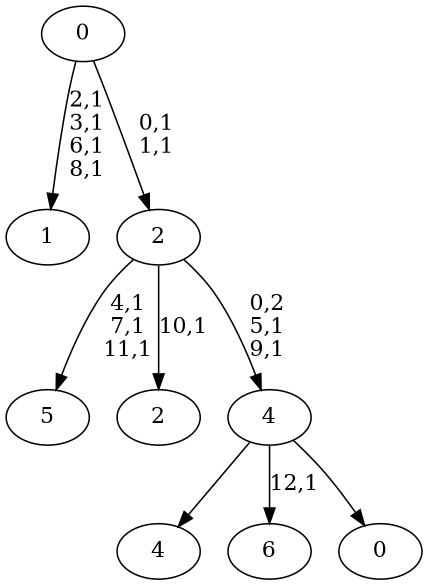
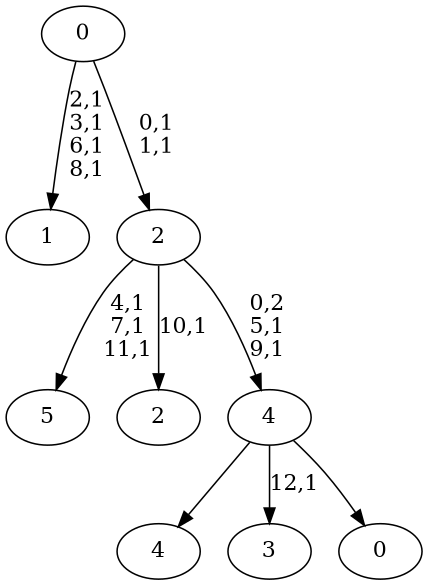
node "6": label "6" -> "3"
